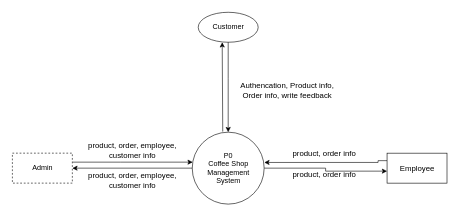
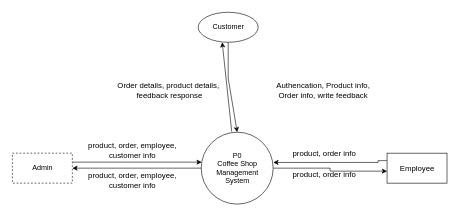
node "Order details, product details, feedback response": added
node "Authencation, Product info, Order info, write feedback": moved (288, 90) -> (324, 90)
node "P0 Coffee Shop Management System": moved (228, 168) -> (237, 168)
